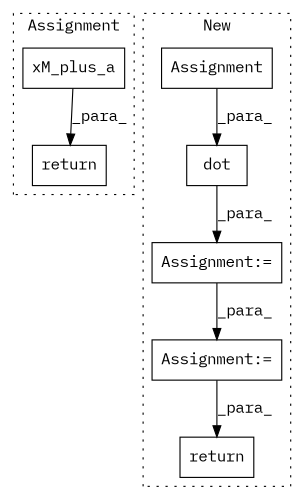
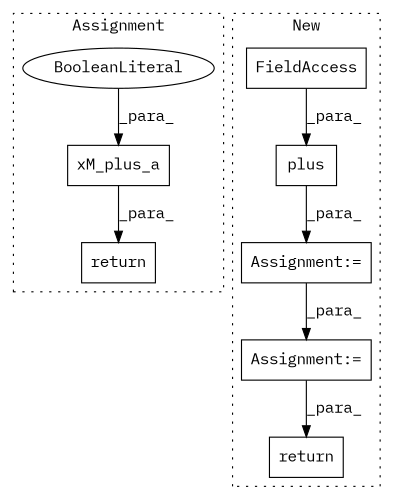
node "BooleanLiteral": added
node "Assignment": label "Assignment" -> "FieldAccess"
node "dot": label "dot" -> "plus"
